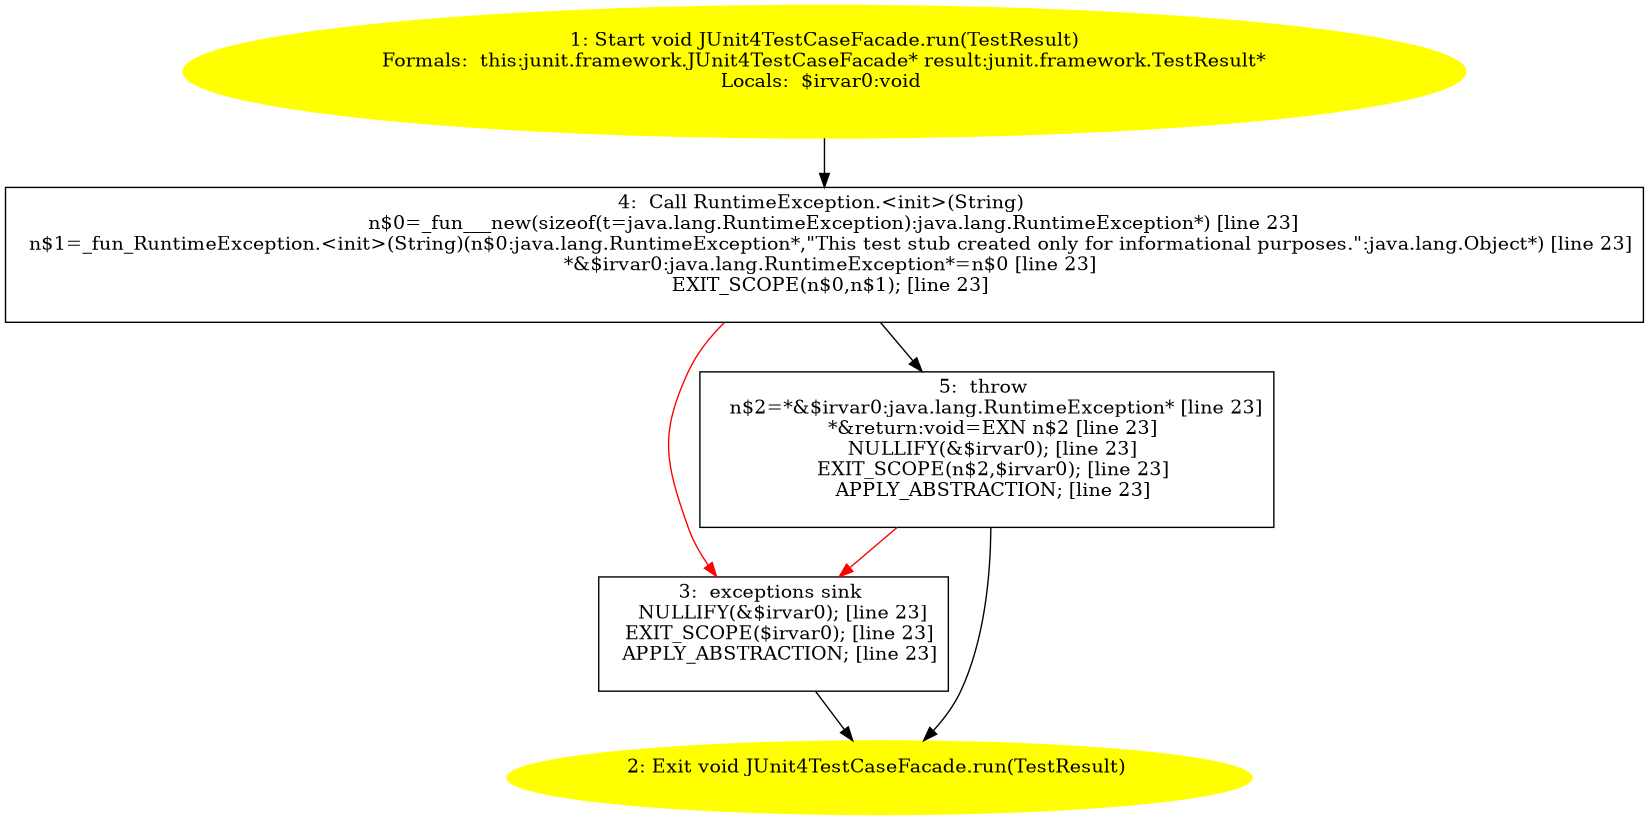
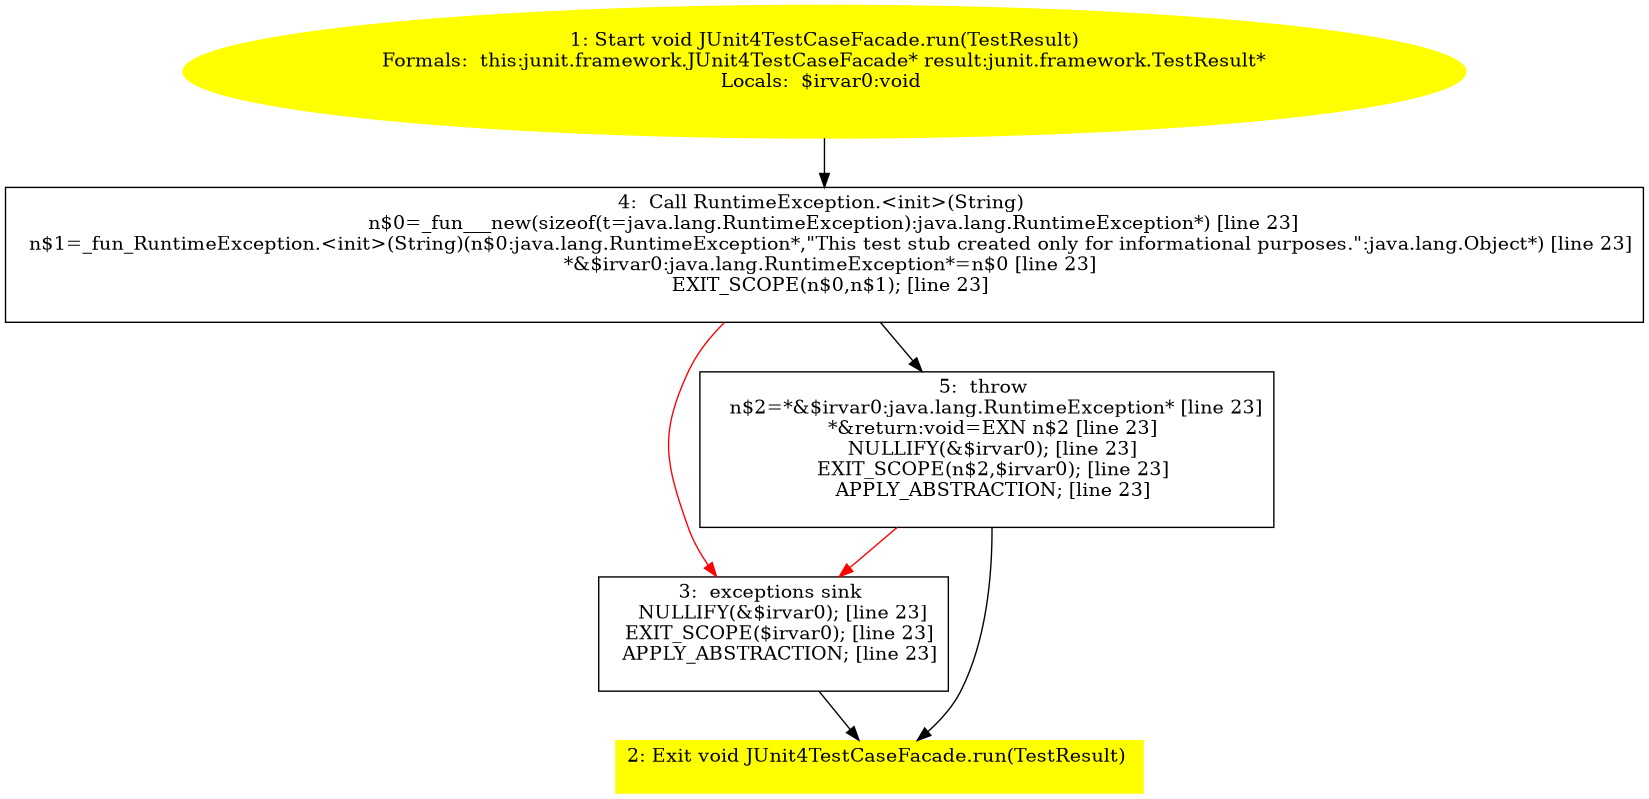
node "2: Exit void JUnit4TestCaseFacade.run(TestResult)": shape ellipse -> box
